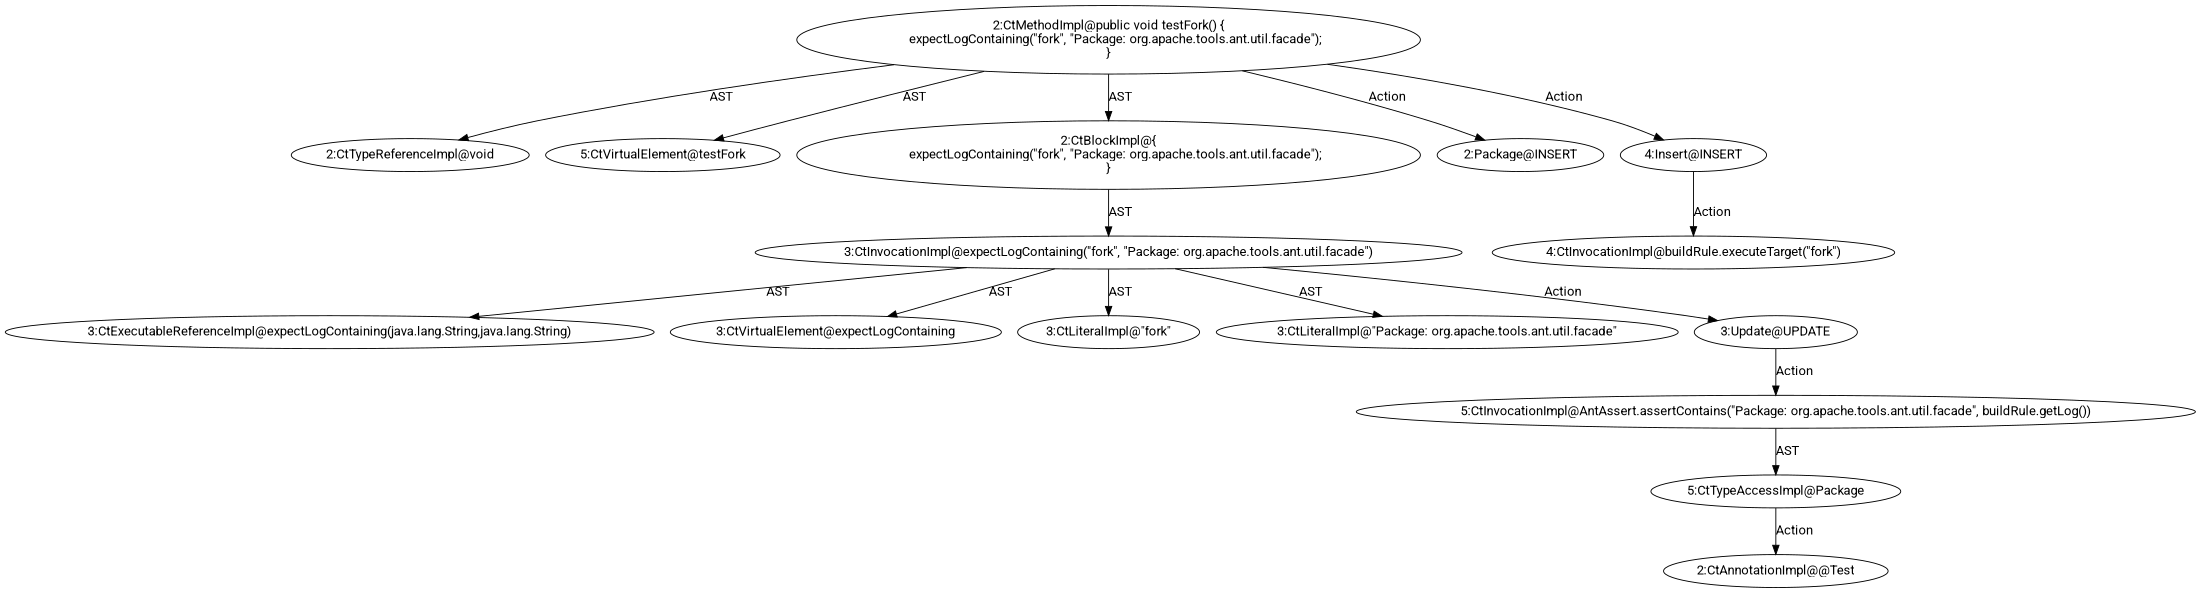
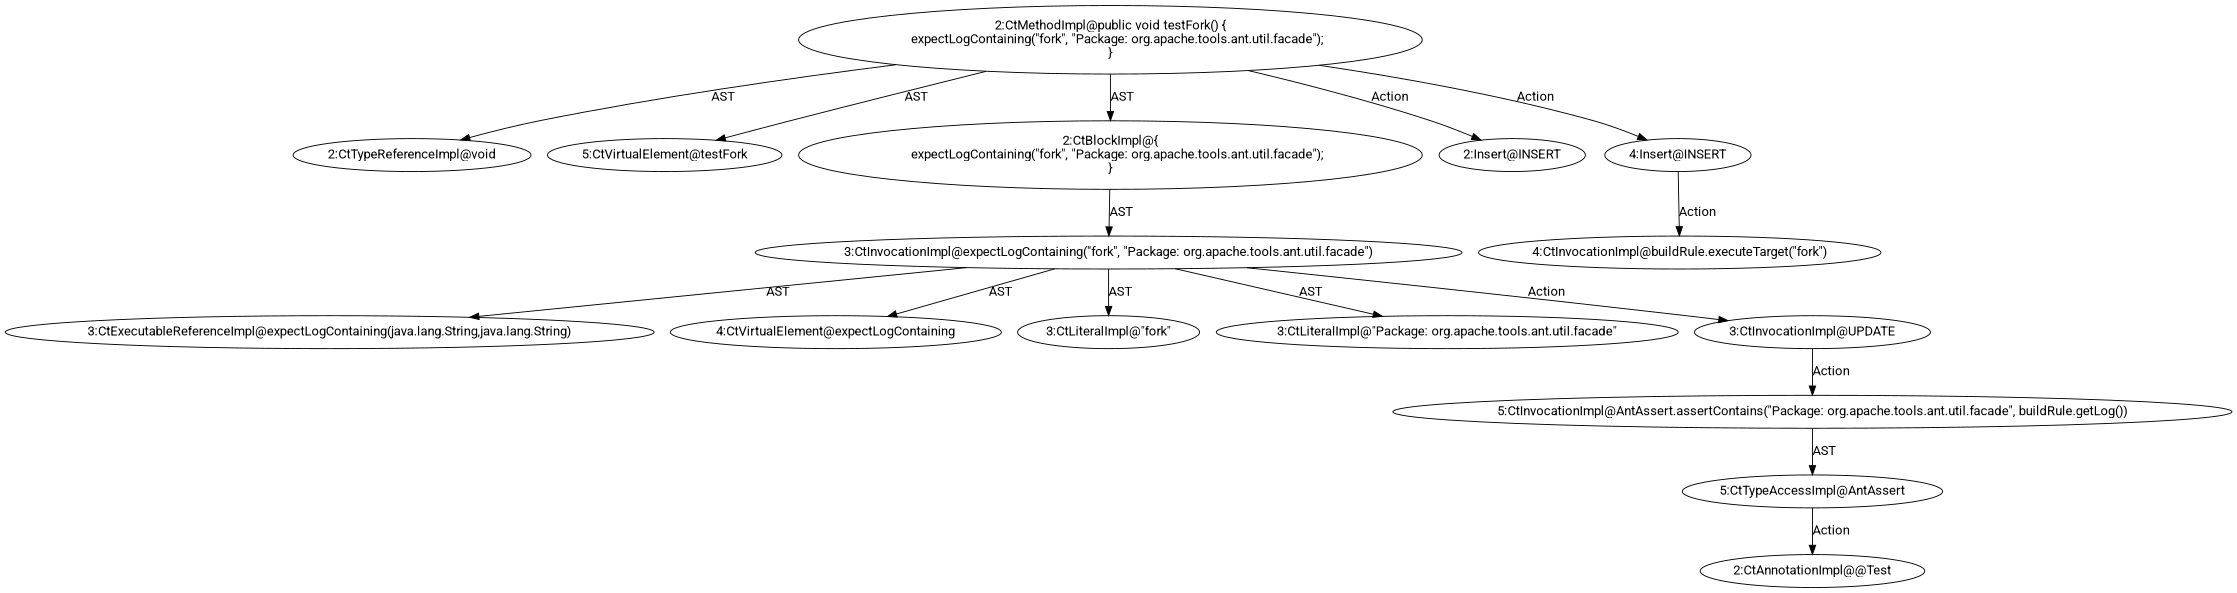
node "2:Package@INSERT": label "2:Package@INSERT" -> "2:Insert@INSERT"
node "3:CtVirtualElement@expectLogContaining": label "3:CtVirtualElement@expectLogContaining" -> "4:CtVirtualElement@expectLogContaining"
node "3:Update@UPDATE": label "3:Update@UPDATE" -> "3:CtInvocationImpl@UPDATE"
node "5:CtTypeAccessImpl@Package": label "5:CtTypeAccessImpl@Package" -> "5:CtTypeAccessImpl@AntAssert"
